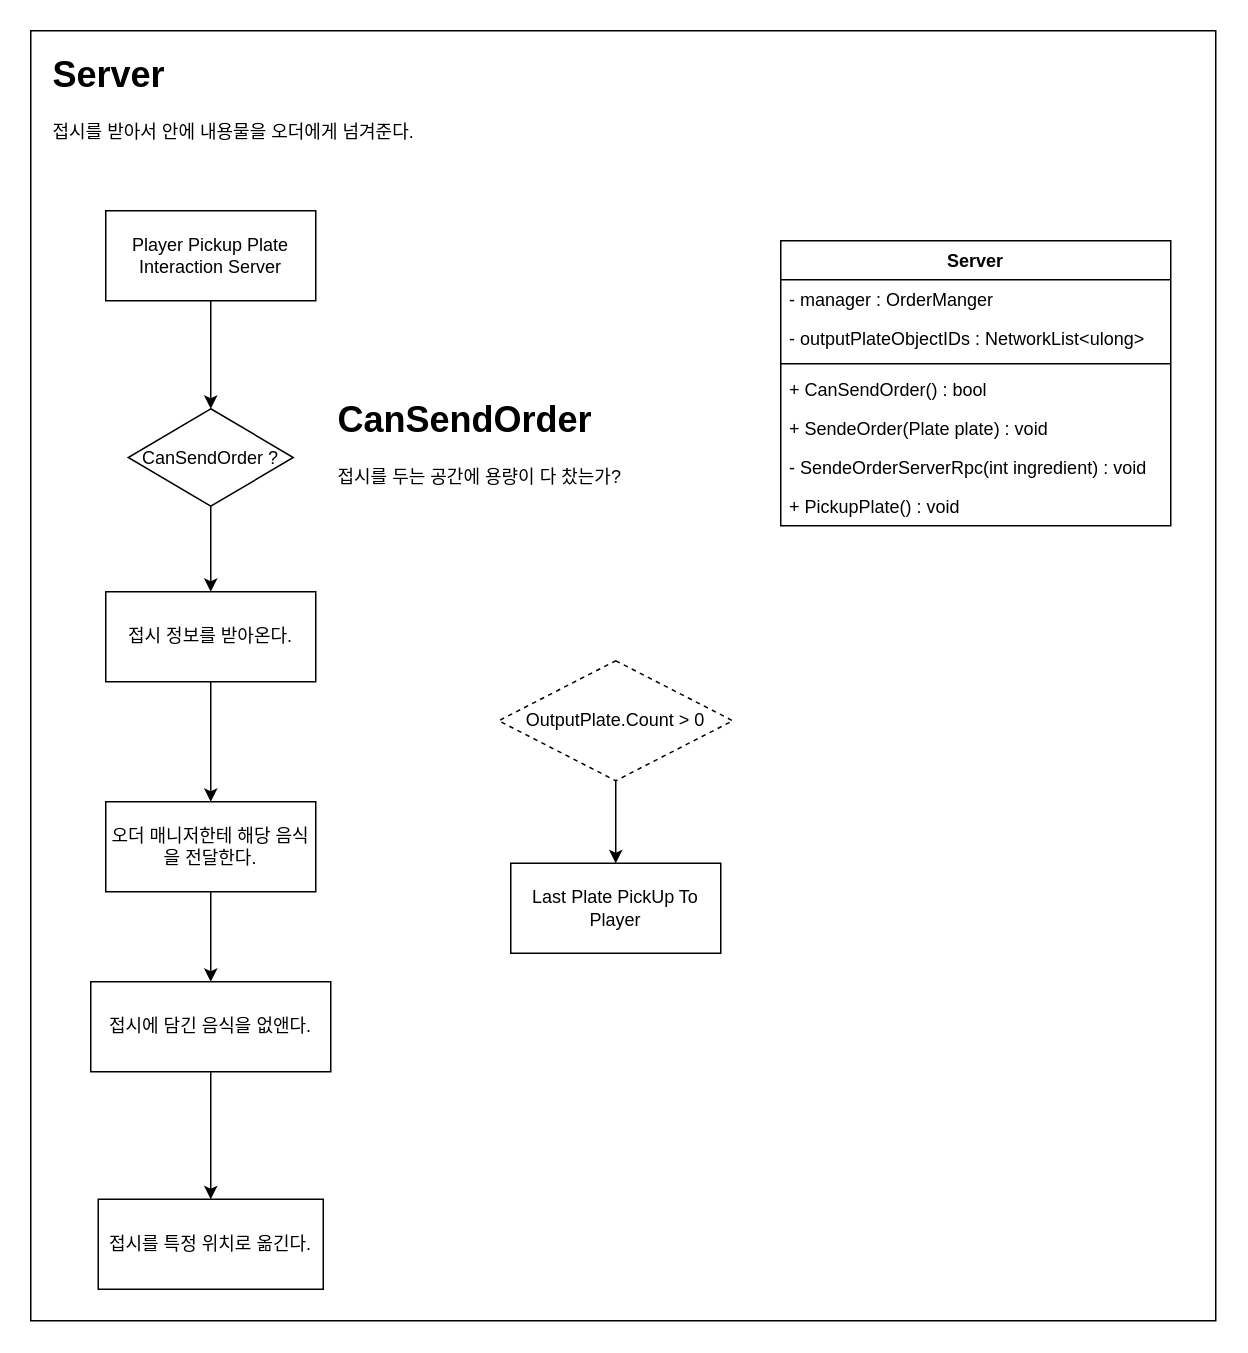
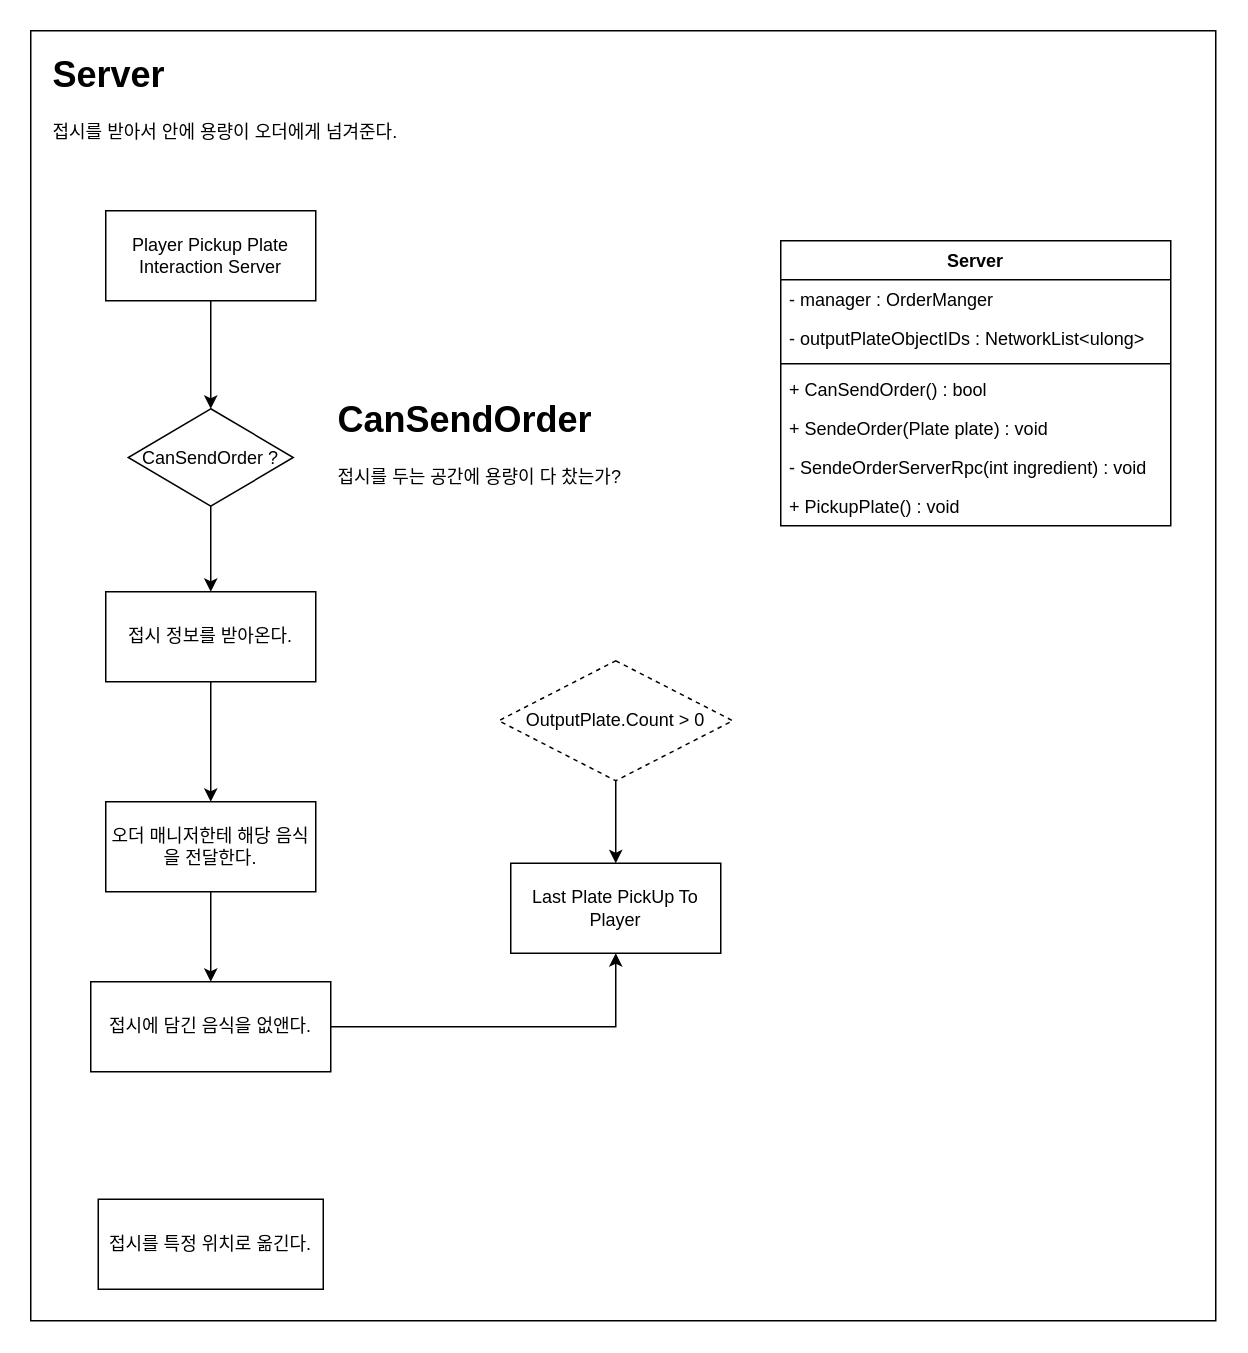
node "Server 접시를 받아서 안에 내용물을 오더에게 넘겨준다.": label "Server 접시를 받아서 안에 내용물을 오더에게 넘겨준다." -> "Server 접시를 받아서 안에 용량이 오더에게 넘겨준다."
edge "접시에 담긴 음식을 없앤다." -> "접시를 특정 위치로 옮긴다.": now "접시에 담긴 음식을 없앤다." -> "Last Plate PickUp To Player"
